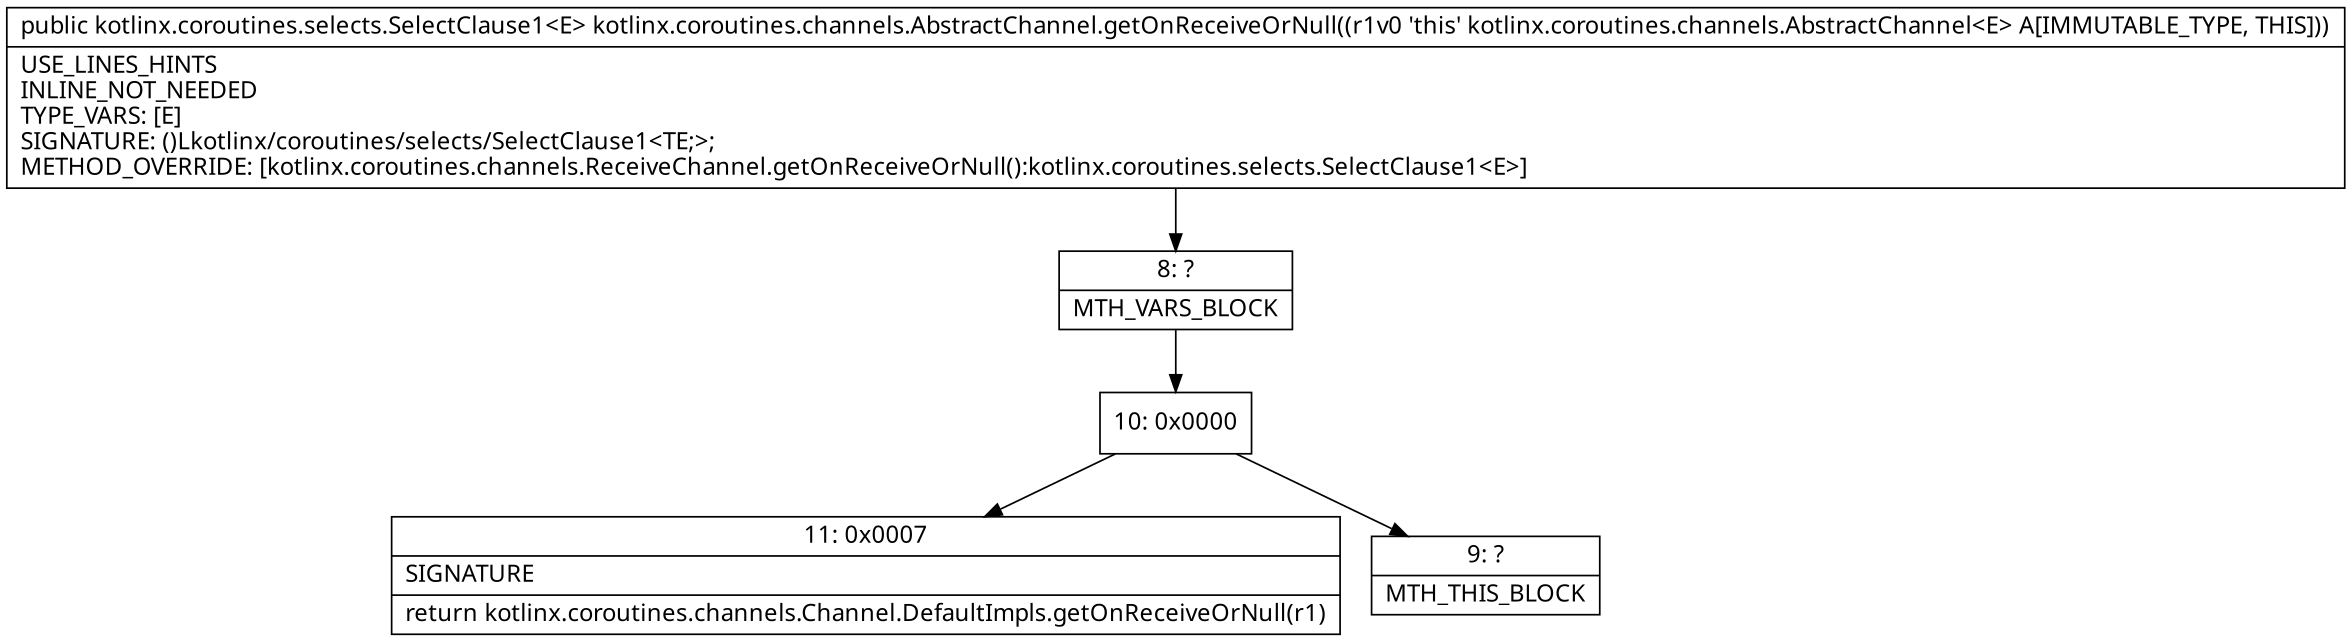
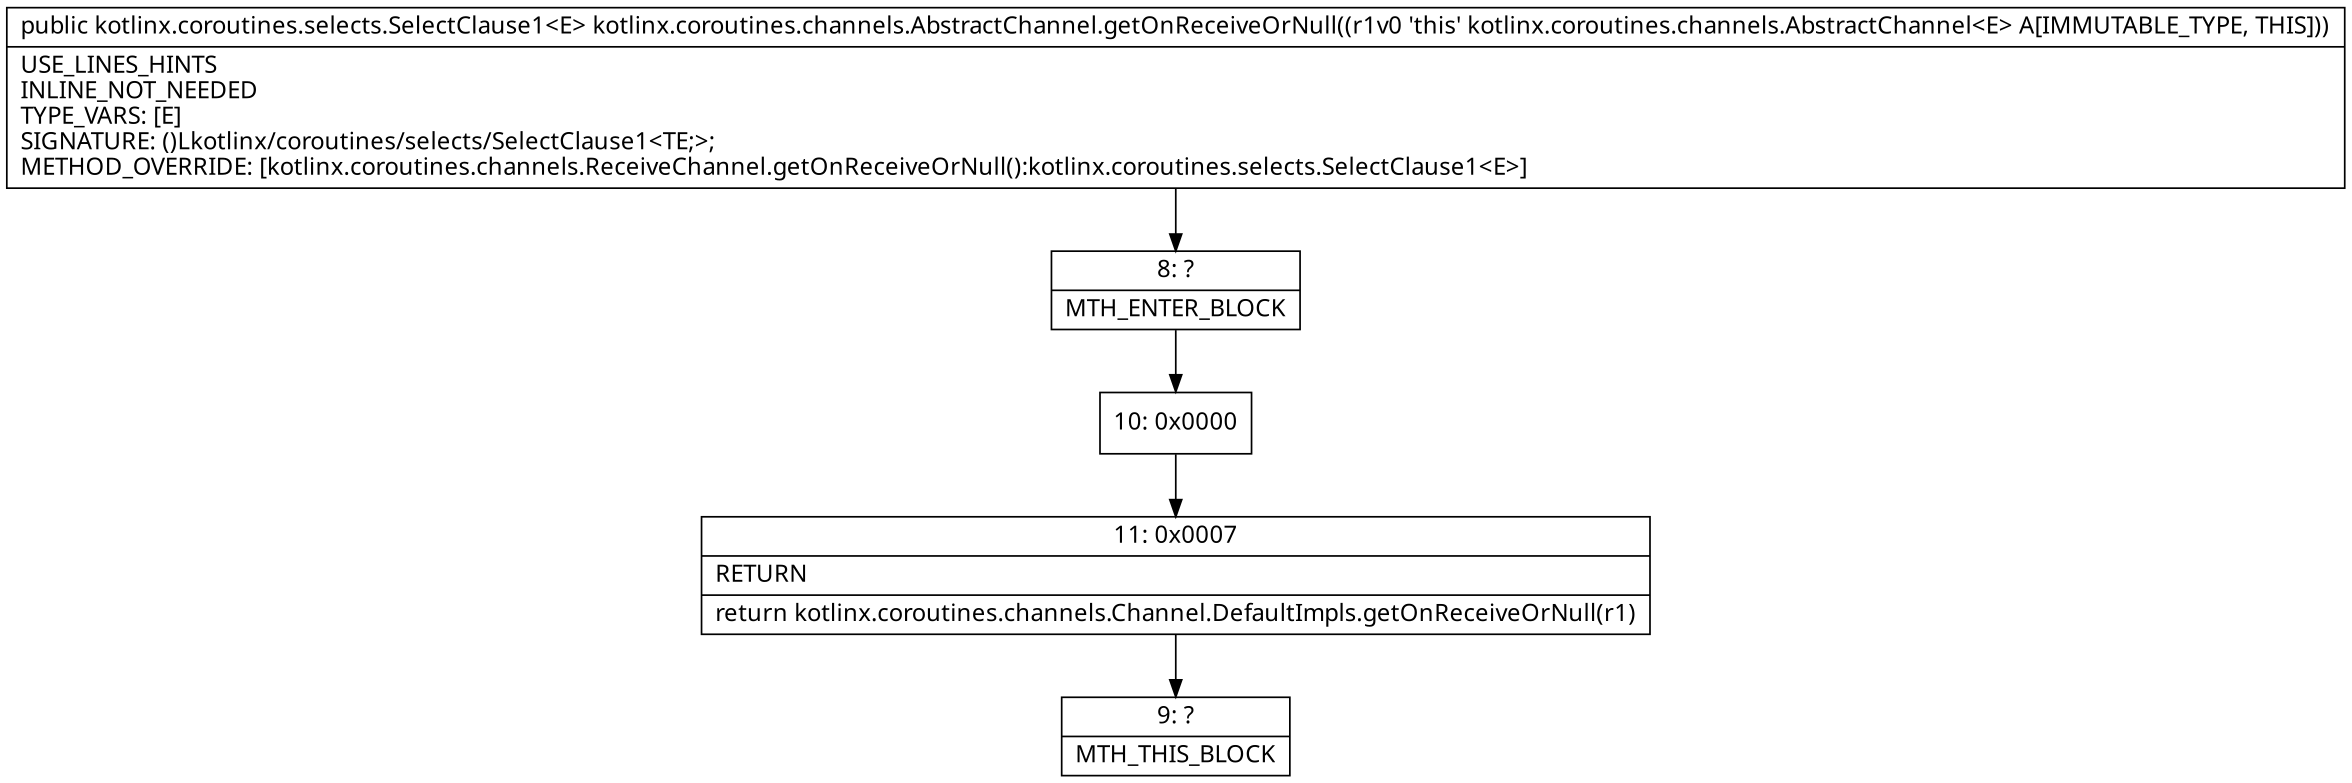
node "8: ?": text "MTH_VARS_BLOCK" -> "MTH_ENTER_BLOCK"
edge "10: 0x0000" -> "9: ?": now "11: 0x0007" -> "9: ?"
node "11: 0x0007": text "SIGNATURE" -> "RETURN"
